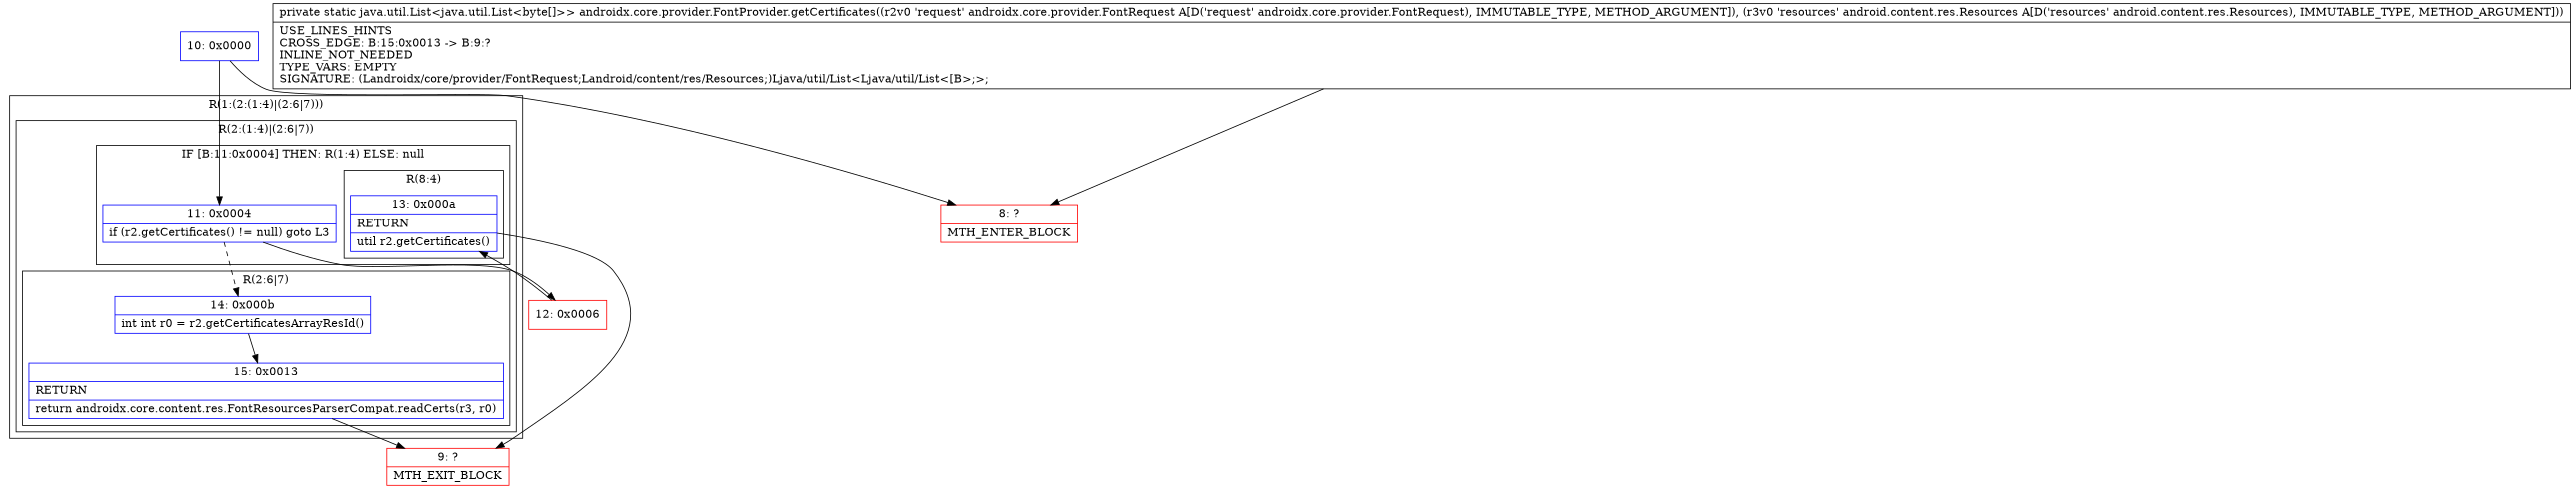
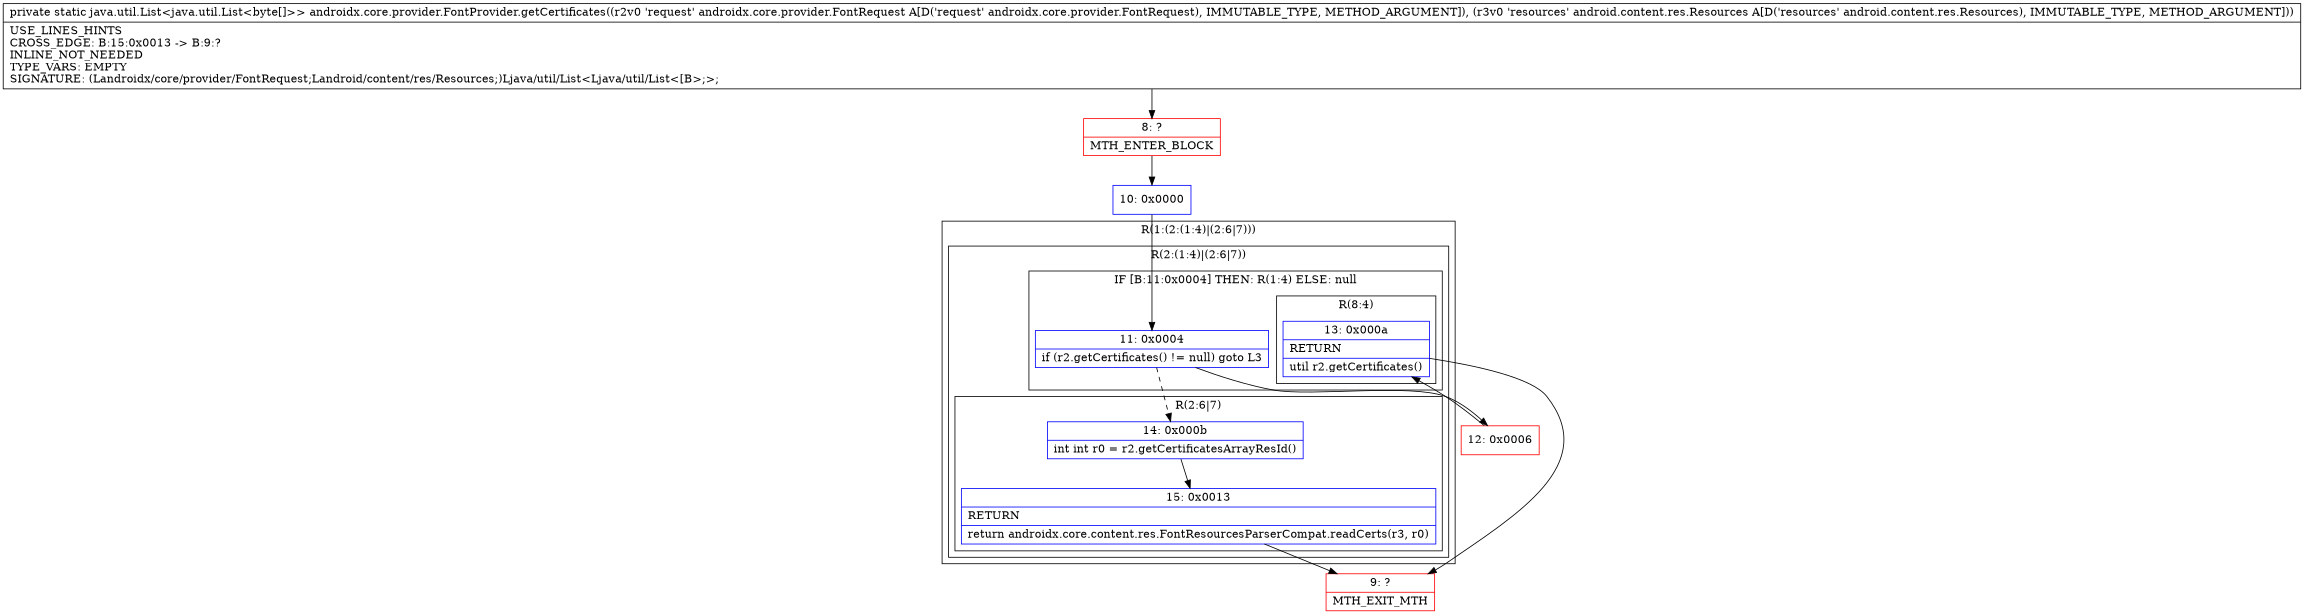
edge "10: 0x0000" -> "8: ?": reversed
node "9: ?": text "MTH_EXIT_BLOCK" -> "MTH_EXIT_MTH"
